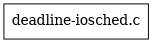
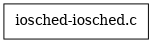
node "deadline-iosched.c": label "deadline-iosched.c" -> "iosched-iosched.c"
